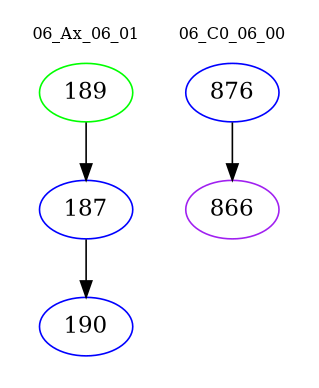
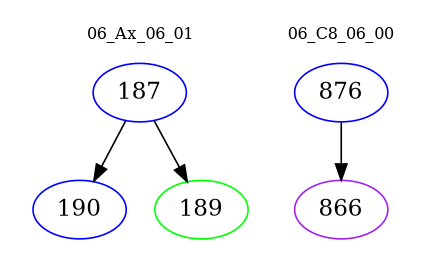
cluster "06_C0_06_00": label "06_C0_06_00" -> "06_C8_06_00"
edge "189" -> "187": reversed
